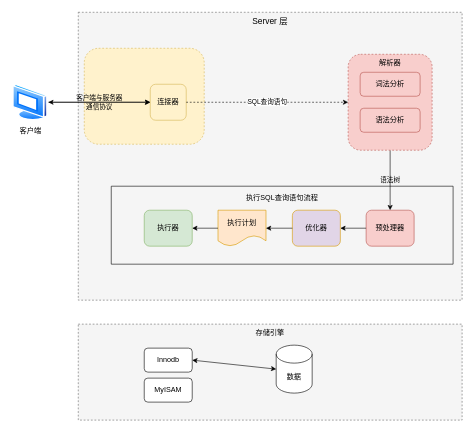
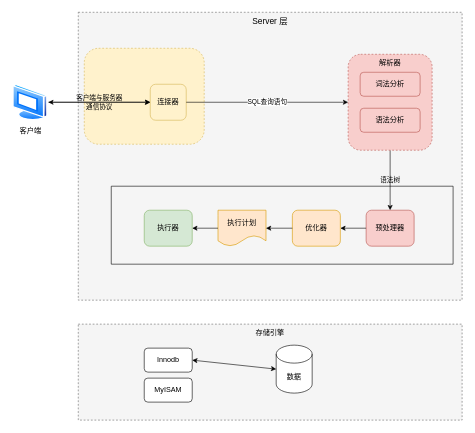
edge "连接器" -> "解析器": style dashed -> solid
node "执行SQL查询语句流程": removed
node "优化器": fillcolor #e1d5e7 -> #ffe6cc
